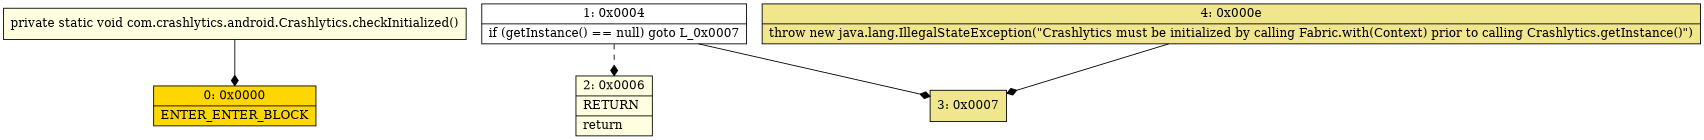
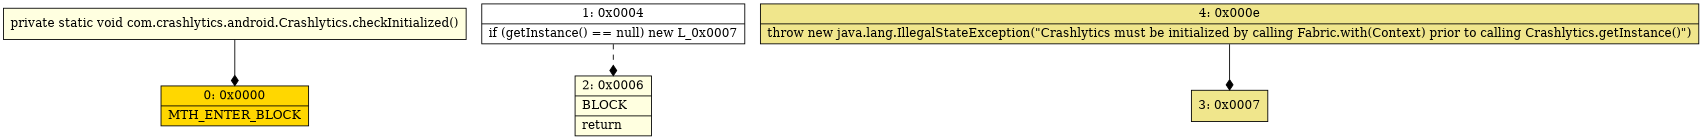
node "1: 0x0004": text "if (getInstance() == null) goto L_0x0007" -> "if (getInstance() == null) new L_0x0007"
edge "1: 0x0004" -> "3: 0x0007": removed
node "2: 0x0006": text "RETURN" -> "BLOCK"
node "0: 0x0000": text "ENTER_ENTER_BLOCK" -> "MTH_ENTER_BLOCK"
